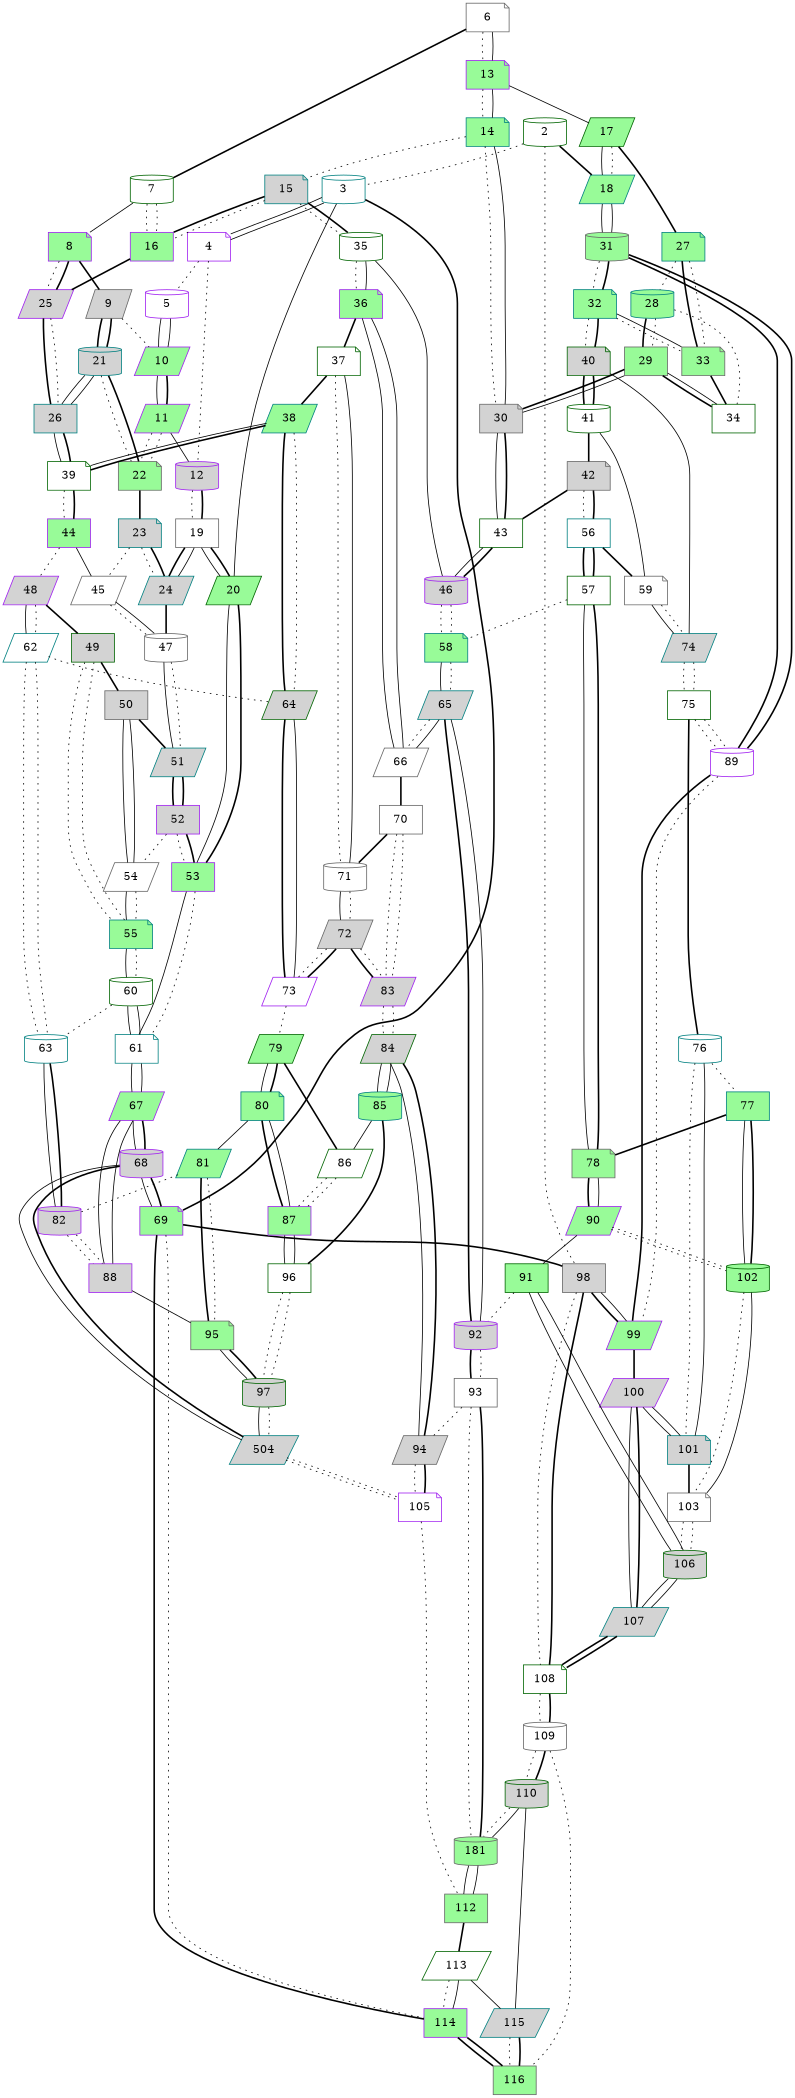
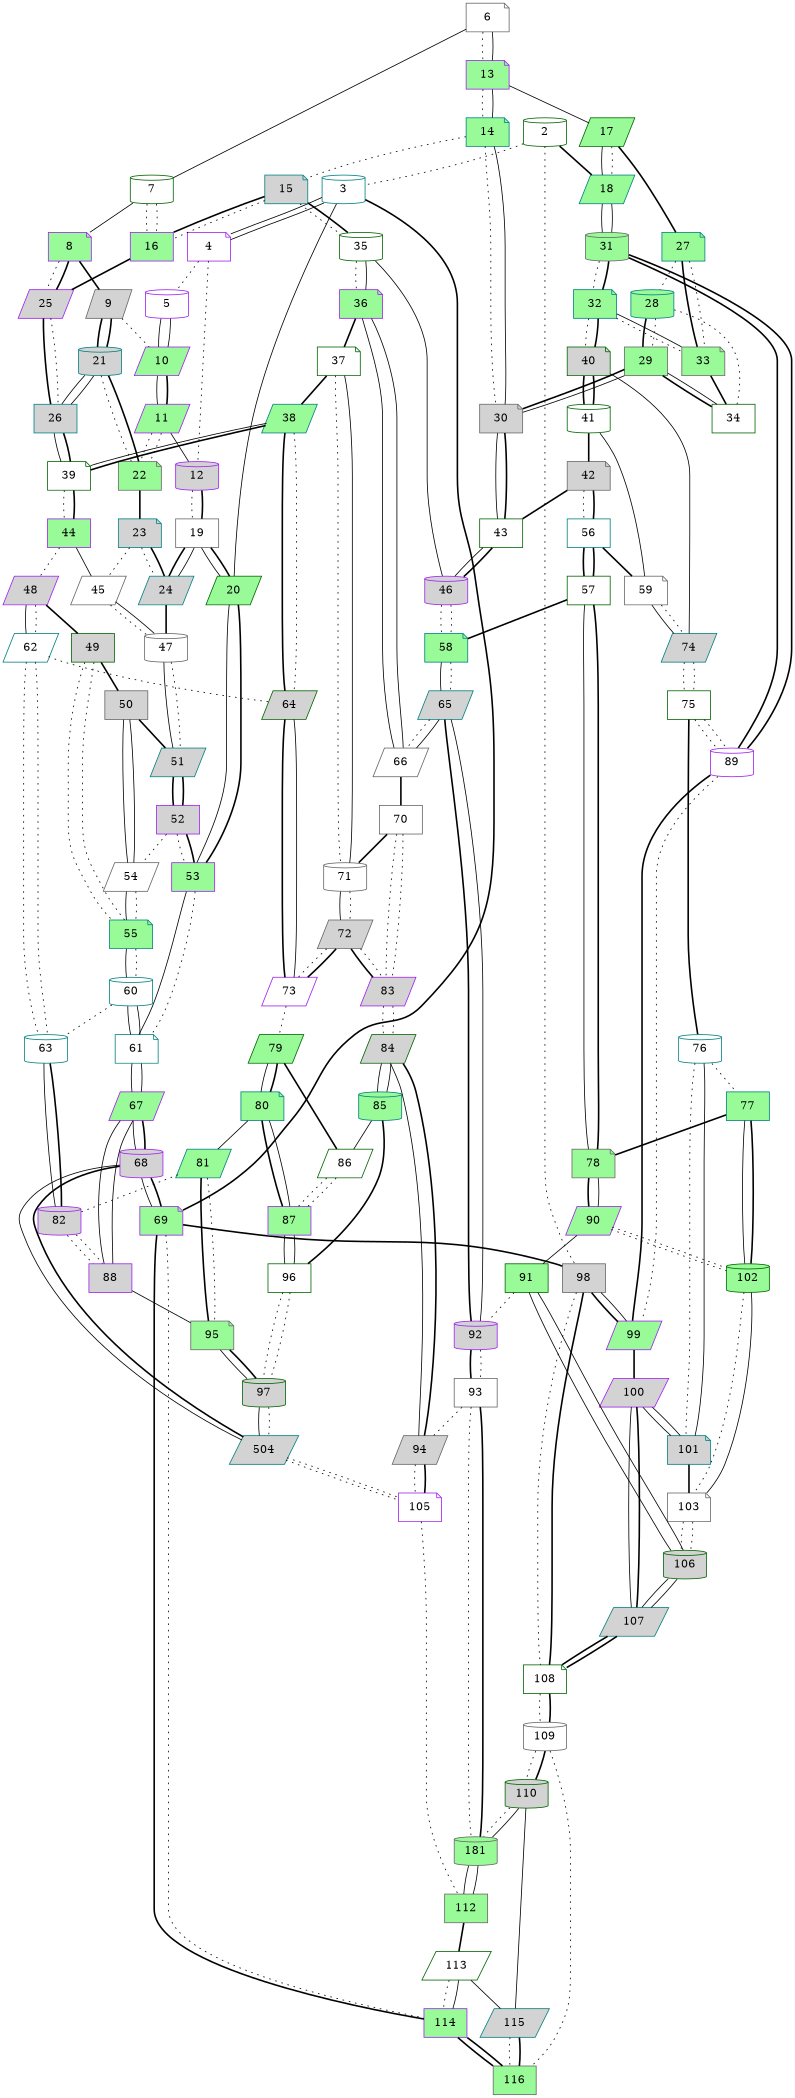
edge "6" -- "7": style bold -> solid
edge "57" -- "58": style dotted -> bold
node "60": color darkgreen -> teal
